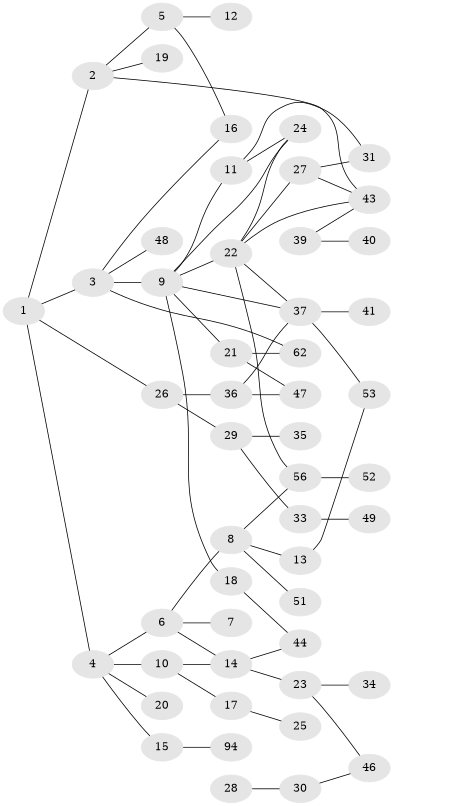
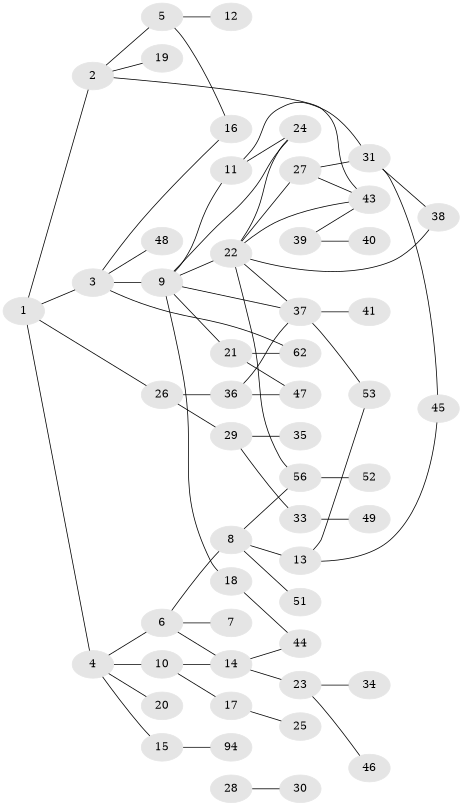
node "38": added
node "45": added
edge "46" -- "30": removed
